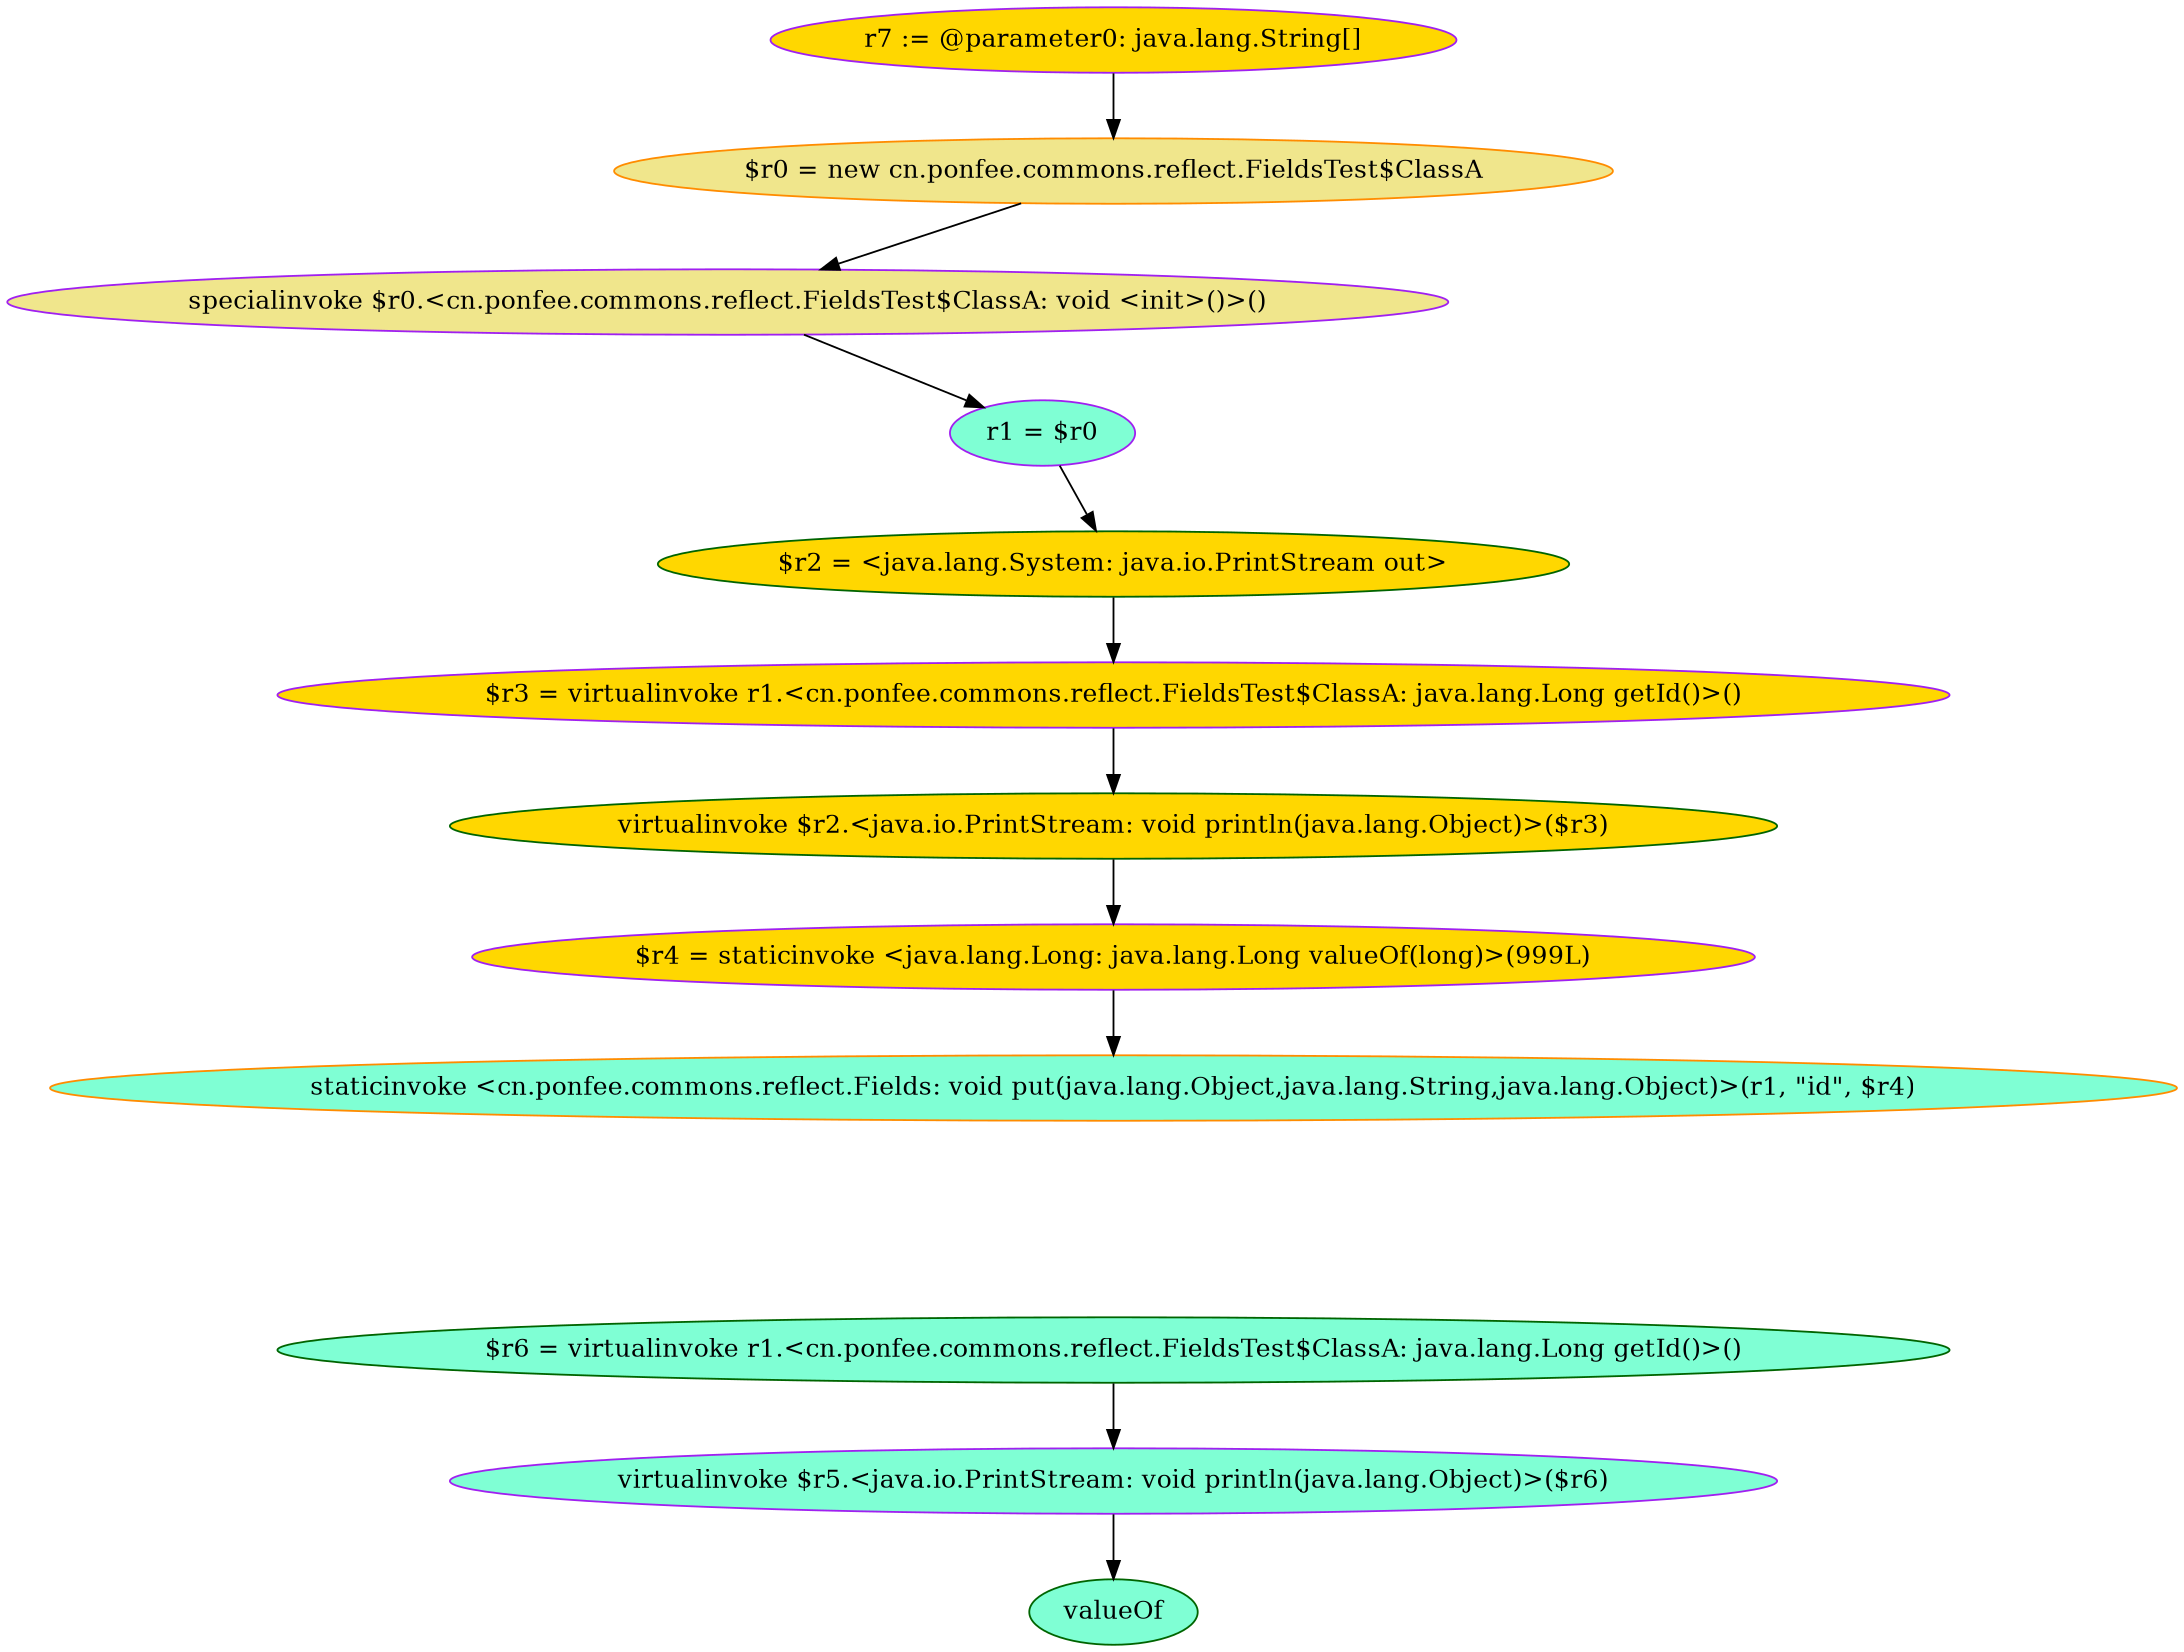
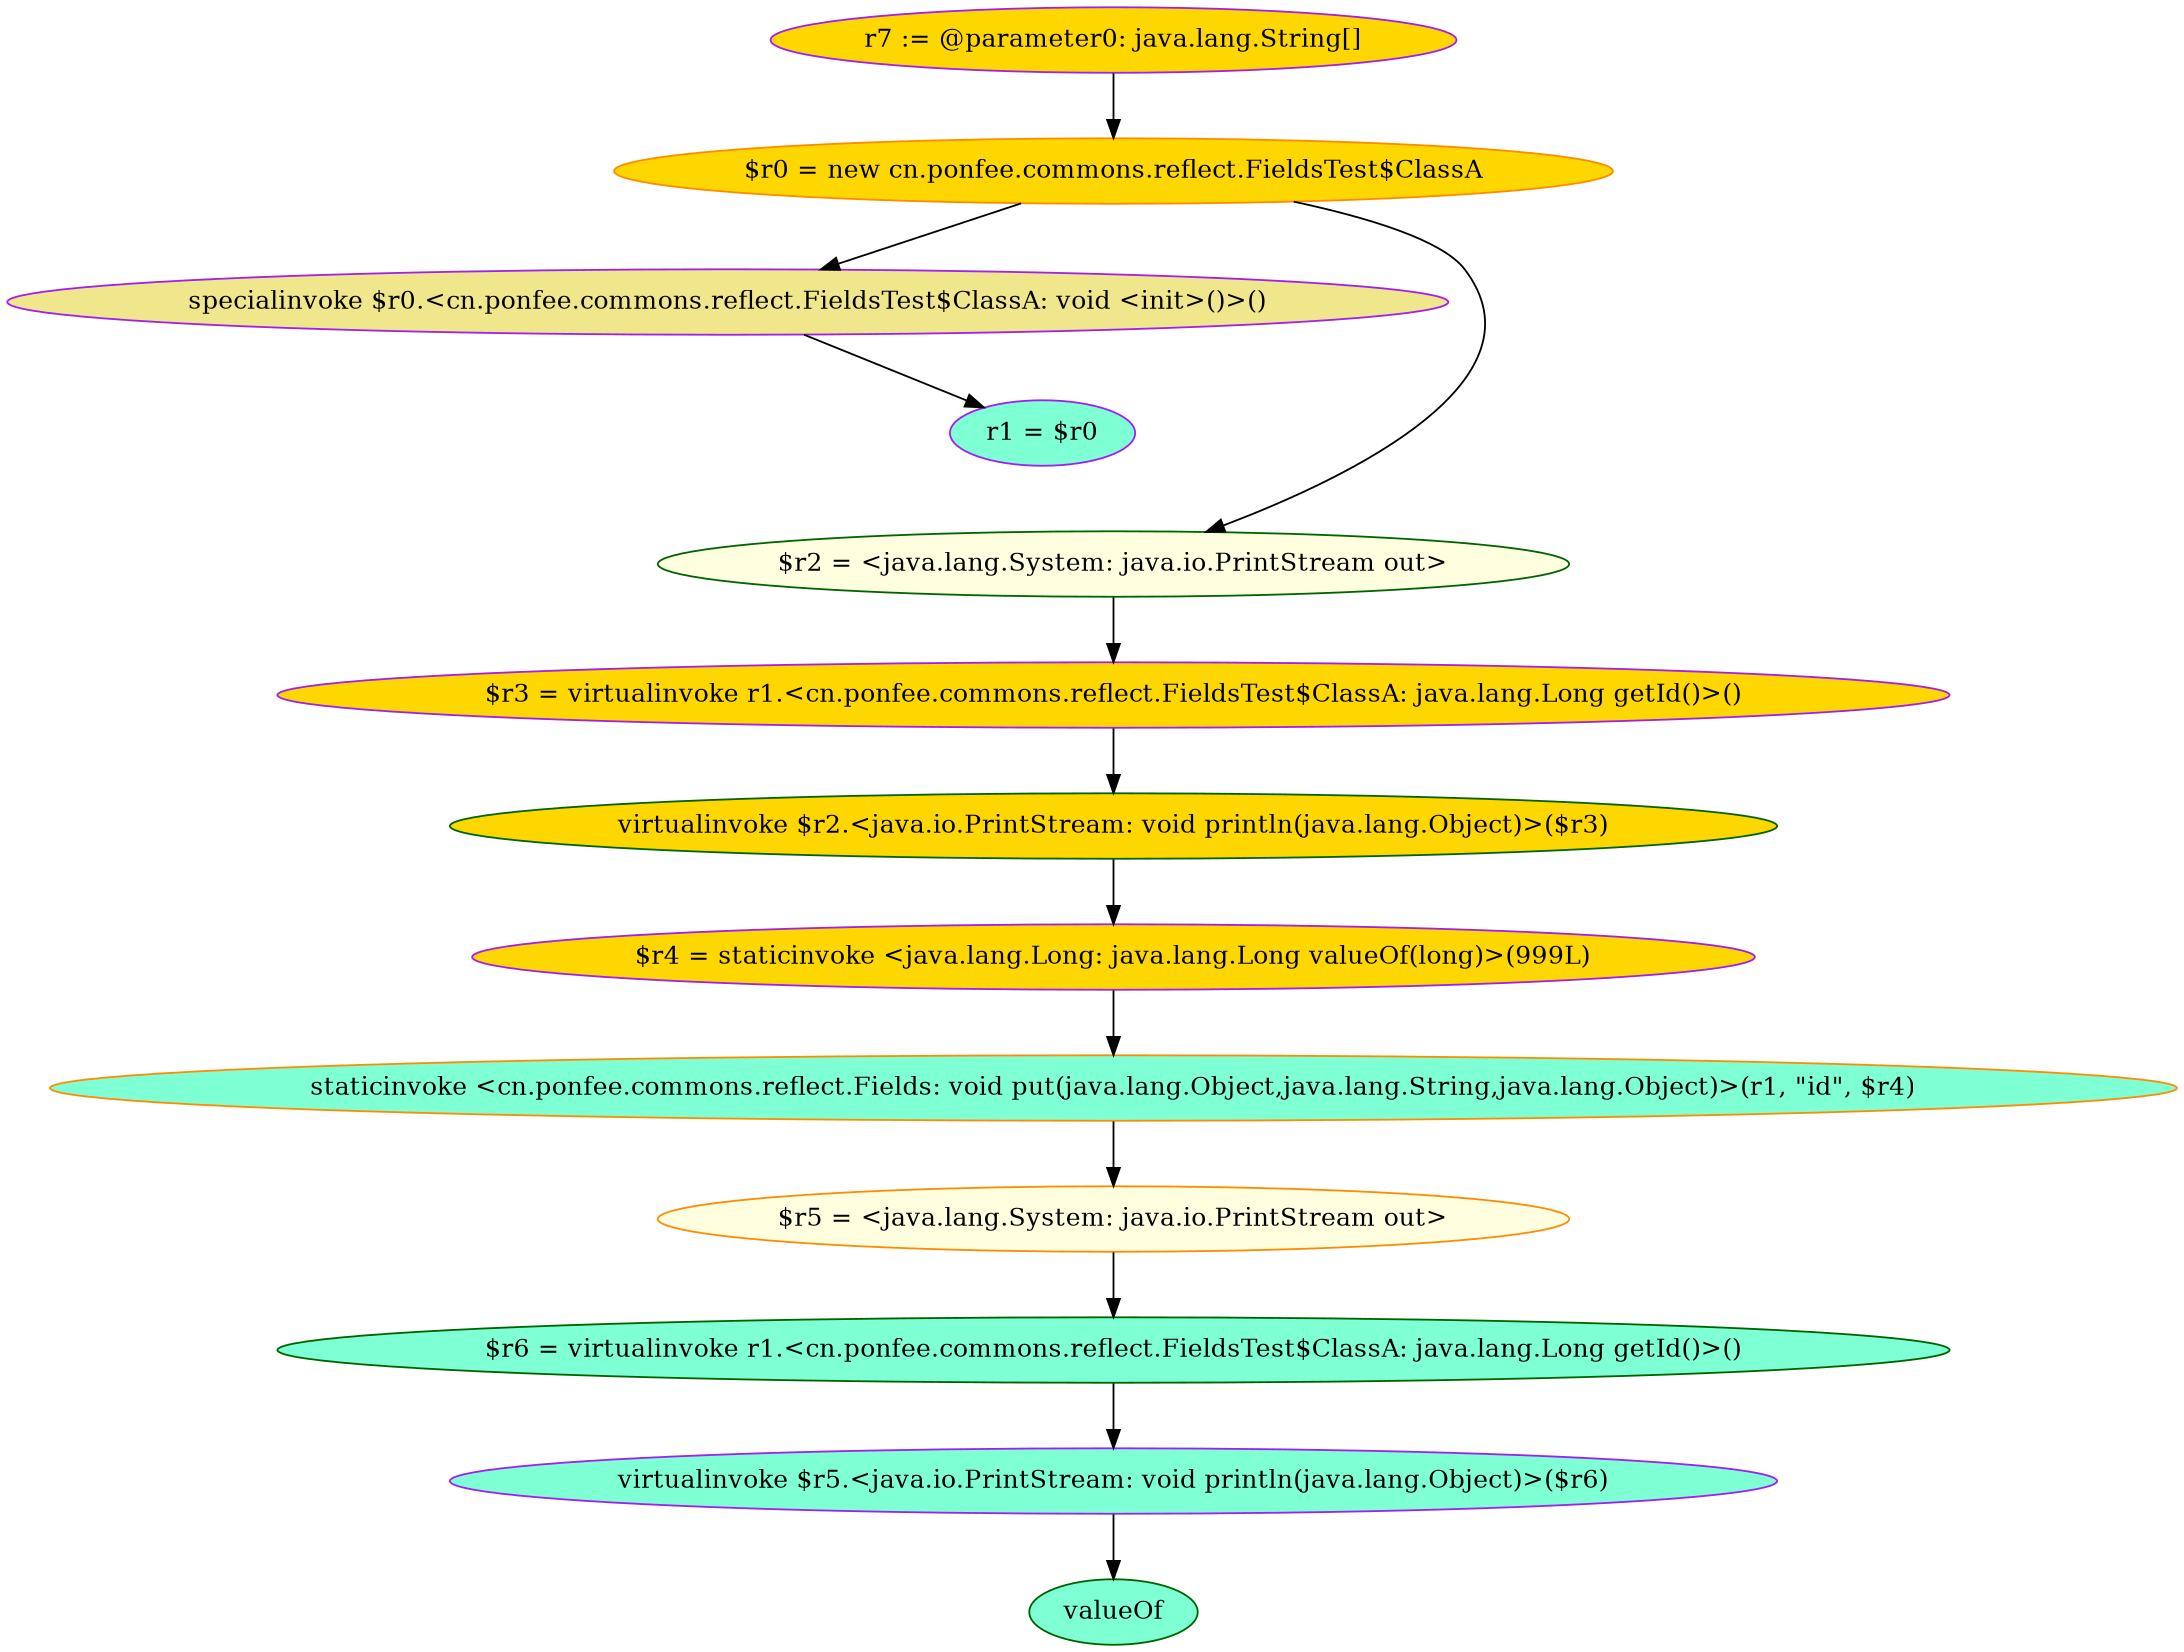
node "$r0 = new cn.ponfee.commons.reflect.FieldsTest$ClassA": fillcolor khaki -> gold
edge "r1 = $r0" -> "$r2 = <java.lang.System: java.io.PrintStream out>": now "$r0 = new cn.ponfee.commons.reflect.FieldsTest$ClassA" -> "$r2 = <java.lang.System: java.io.PrintStream out>"
node "$r2 = <java.lang.System: java.io.PrintStream out>": fillcolor gold -> lightyellow
node "$r5 = <java.lang.System: java.io.PrintStream out>": added
